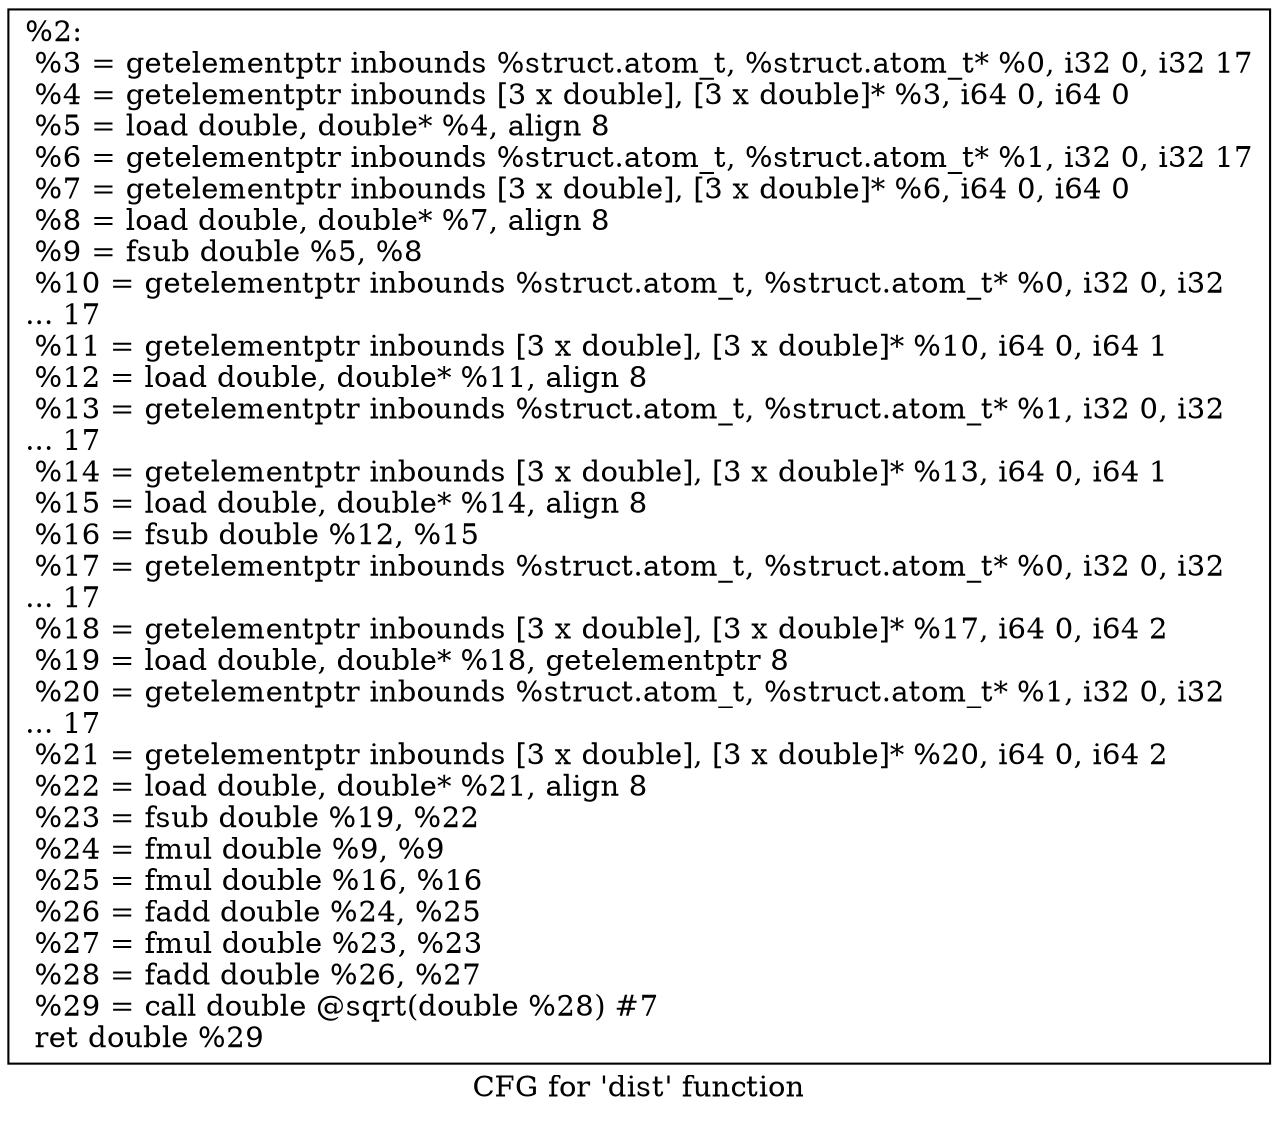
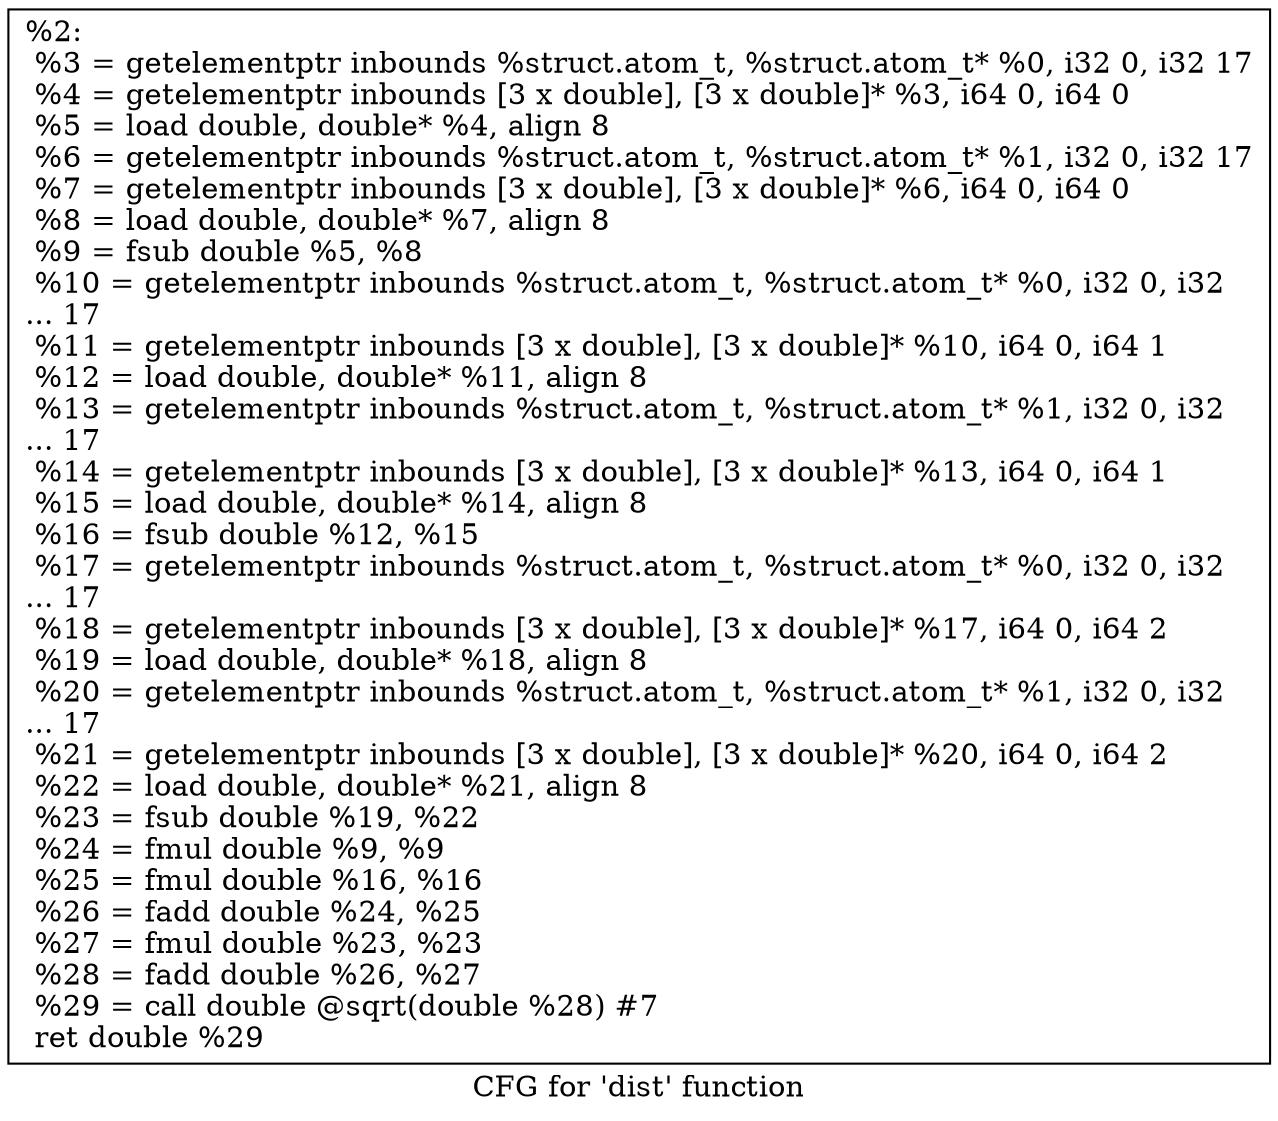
node "%2:": text "%19 = load double, double* %18, getelementptr 8" -> "%19 = load double, double* %18, align 8"
